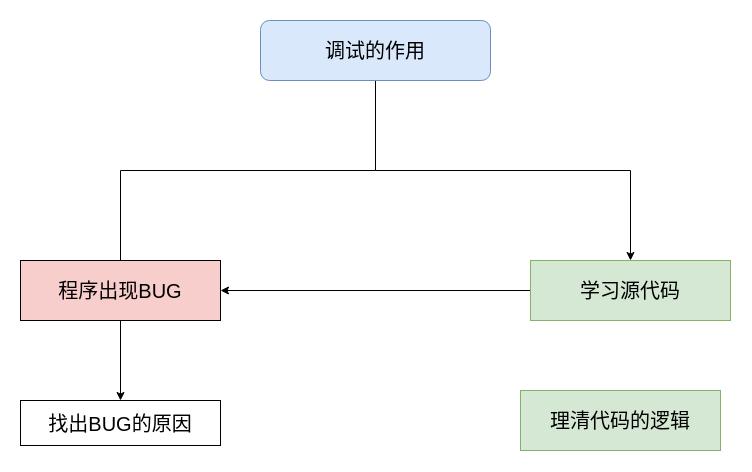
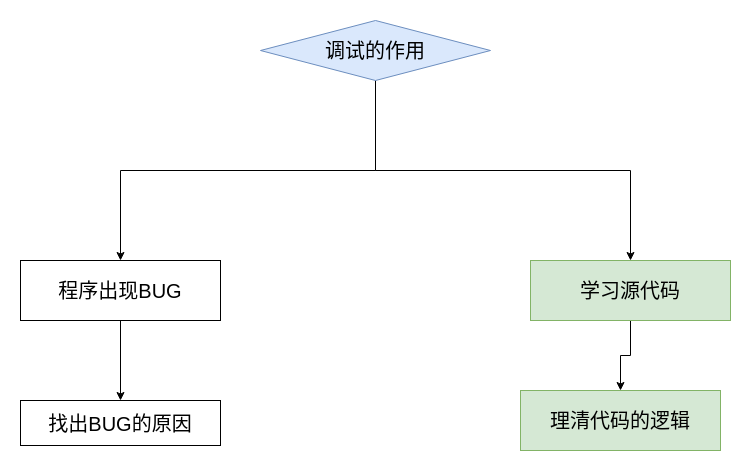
node "调试的作用": shape rounded rectangle -> diamond
edge "调试的作用" -- "程序出现BUG": arrowhead none -> classic
node "程序出现BUG": fillcolor #f8cecc -> #ffffff
edge "学习源代码" -> "程序出现BUG": now "学习源代码" -> "理清代码的逻辑"
